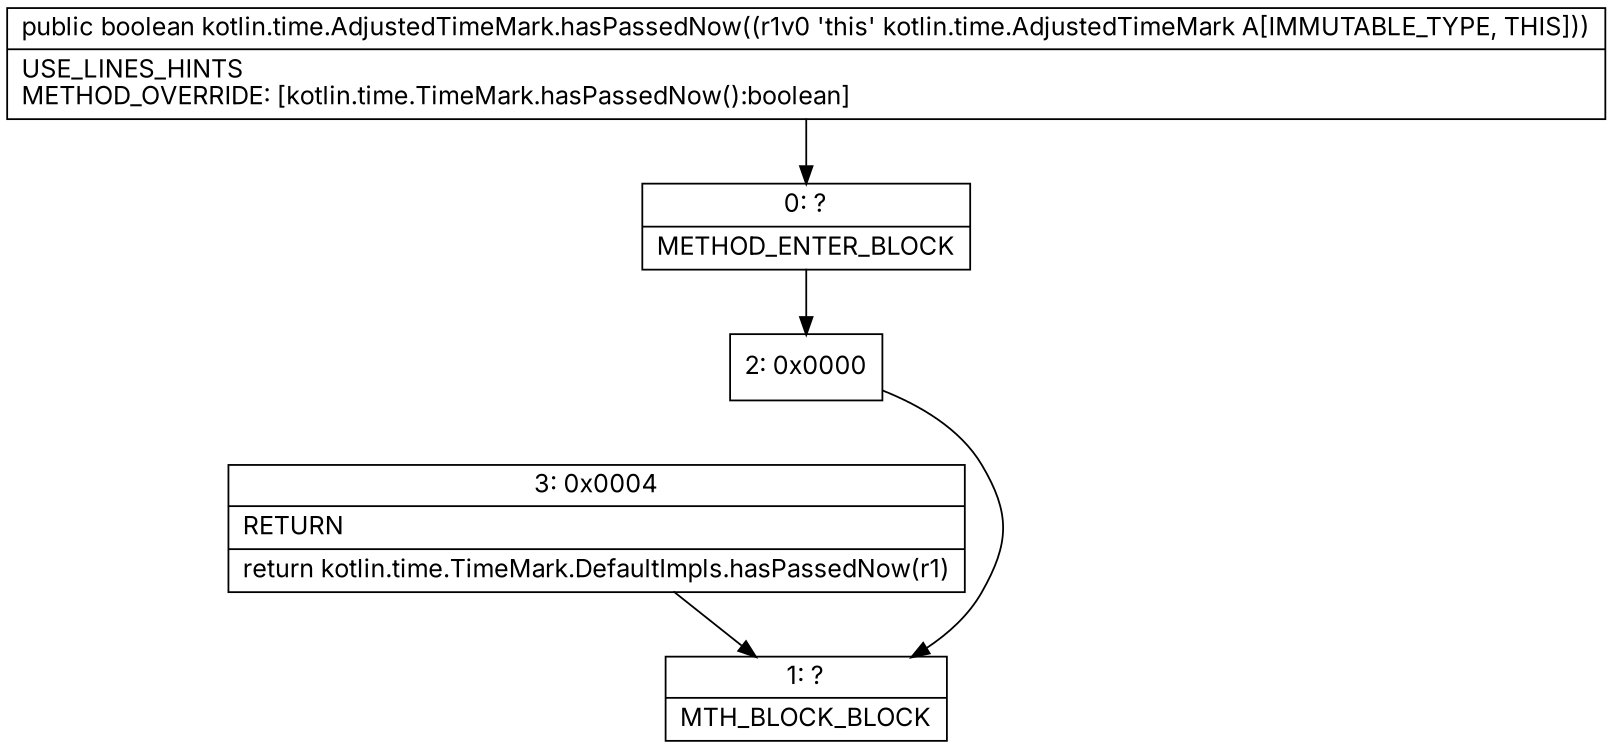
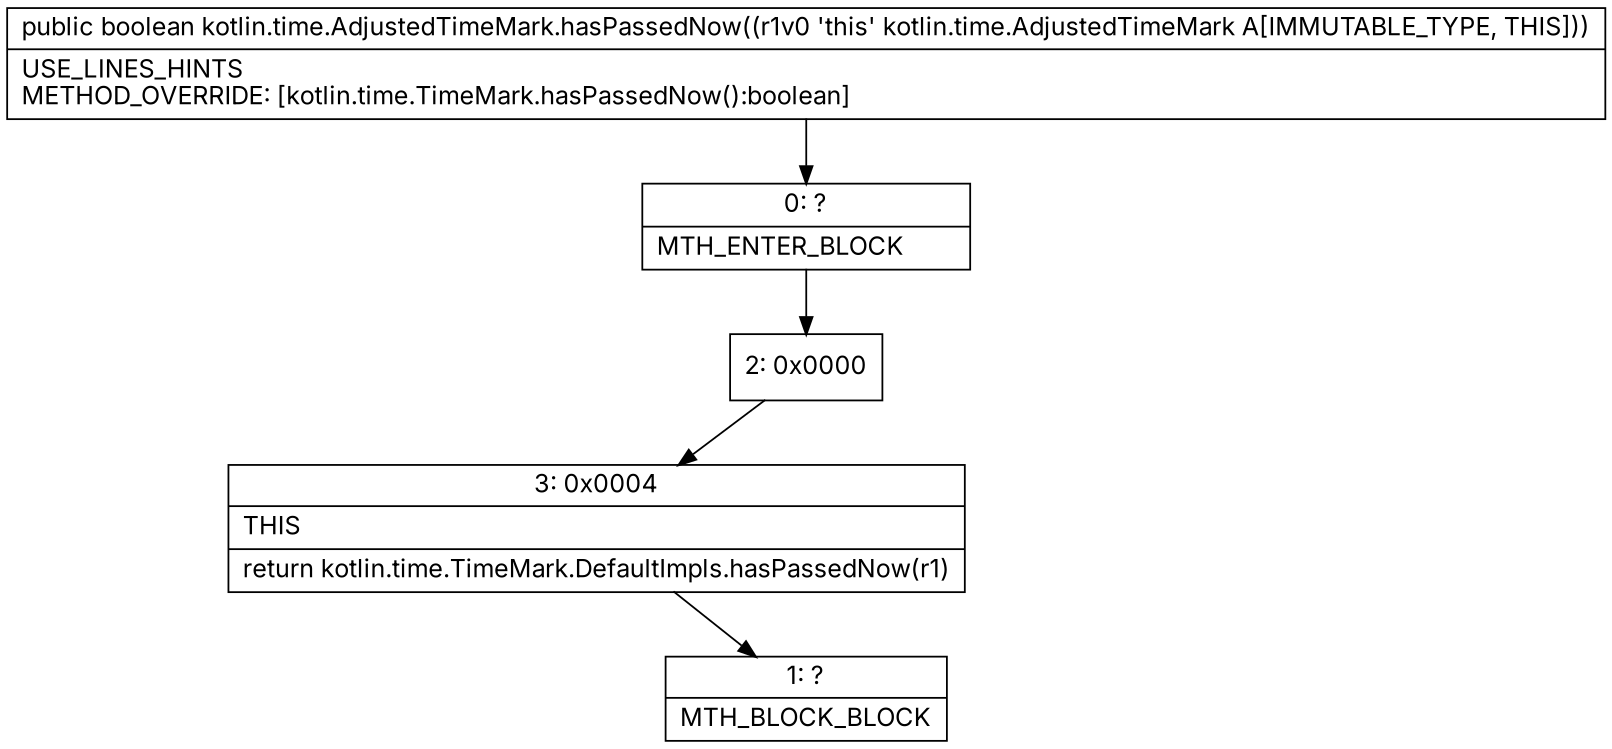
node "0: ?": text "METHOD_ENTER_BLOCK" -> "MTH_ENTER_BLOCK"
edge "2: 0x0000" -> "1: ?": now "2: 0x0000" -> "3: 0x0004"
node "3: 0x0004": text "RETURN" -> "THIS"
